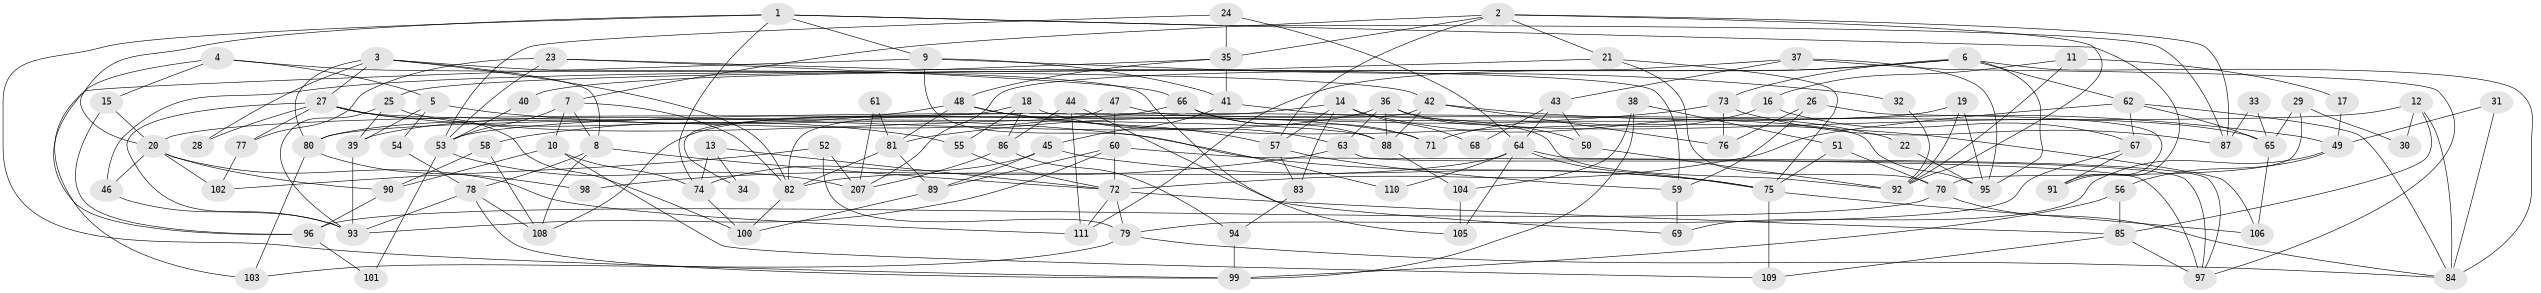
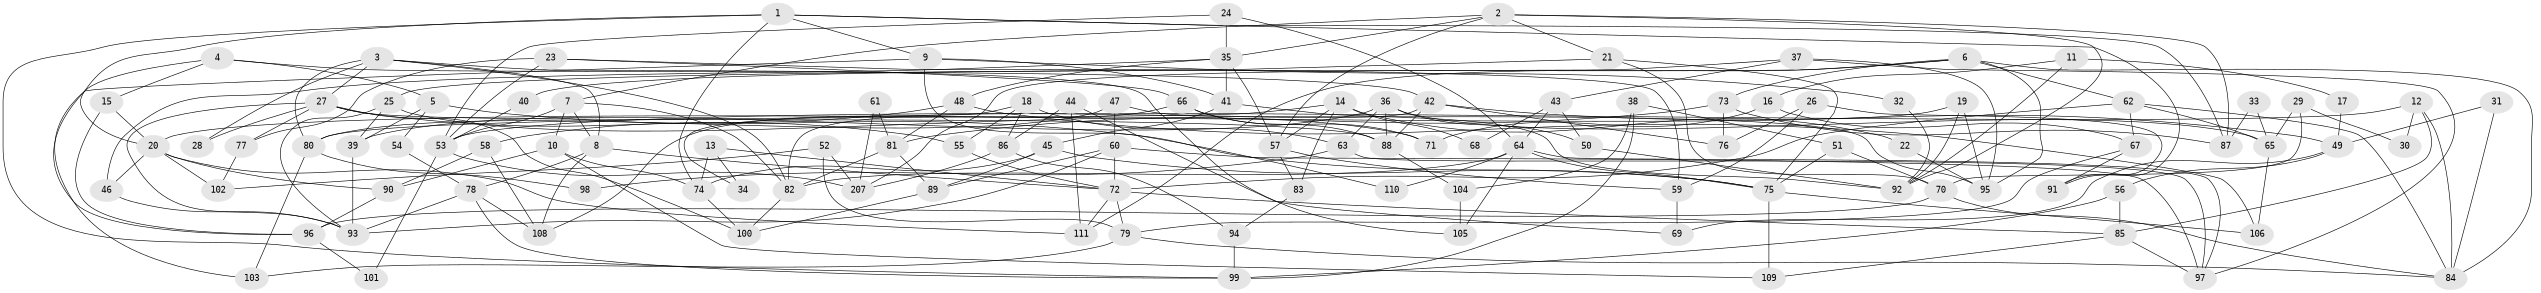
edge "48" -- "57": now "35" -- "57"
